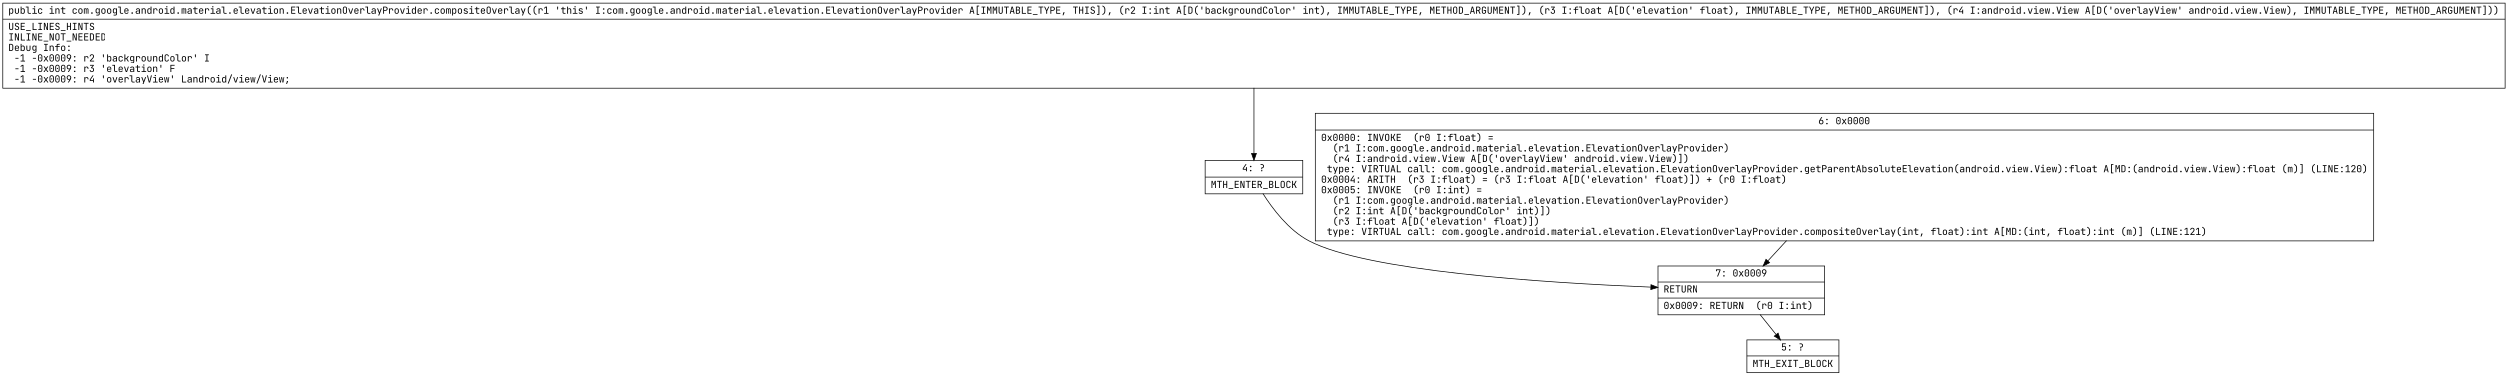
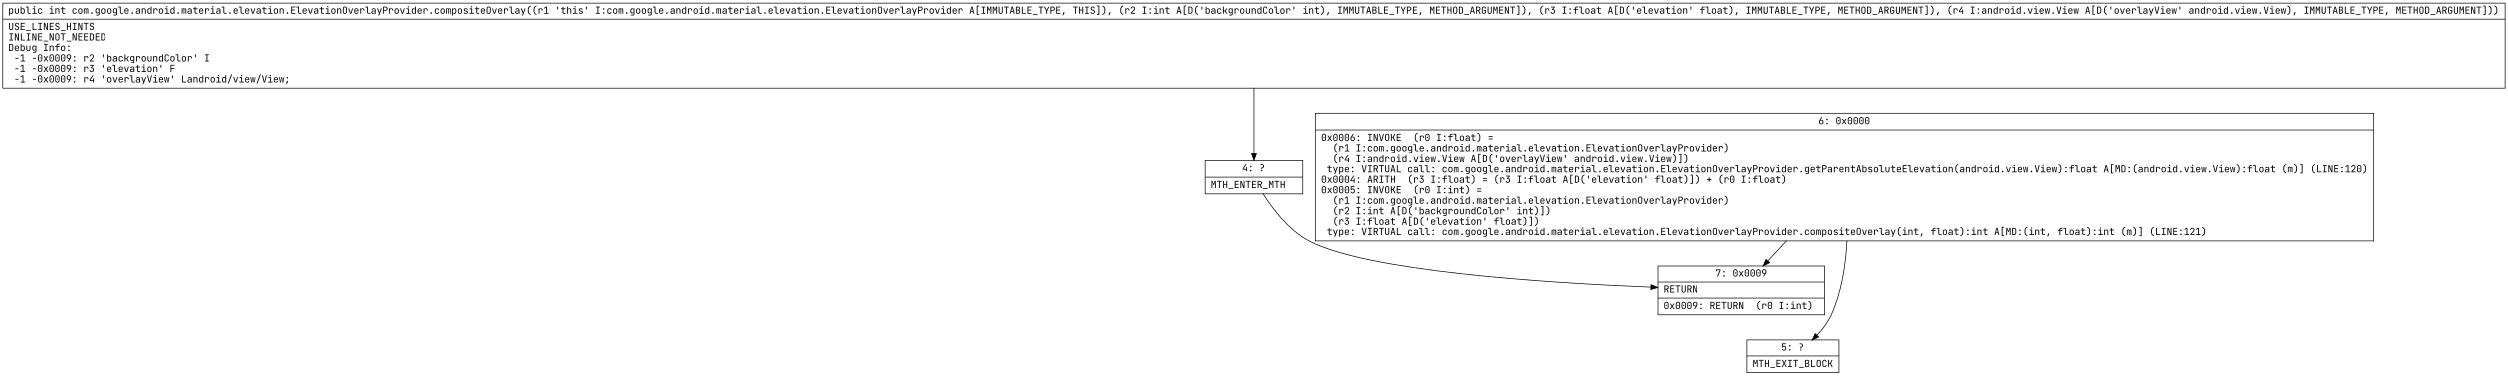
node "6: 0x0000": text "0x0000: INVOKE  (r0 I:float) =" -> "0x0006: INVOKE  (r0 I:float) ="
node "4: ?": text "MTH_ENTER_BLOCK" -> "MTH_ENTER_MTH"
edge "7: 0x0009" -> "5: ?": now "6: 0x0000" -> "5: ?"
